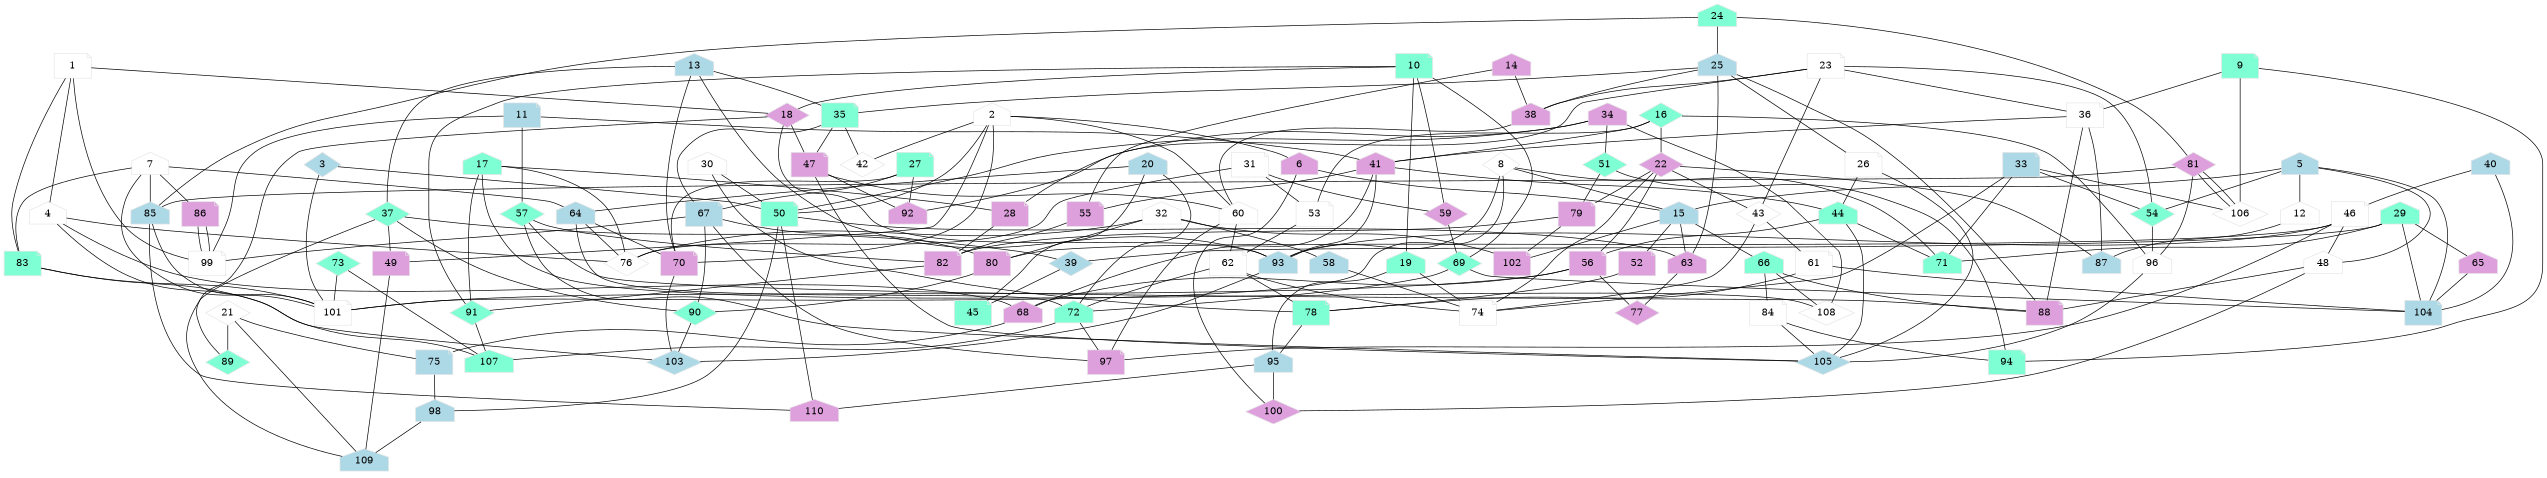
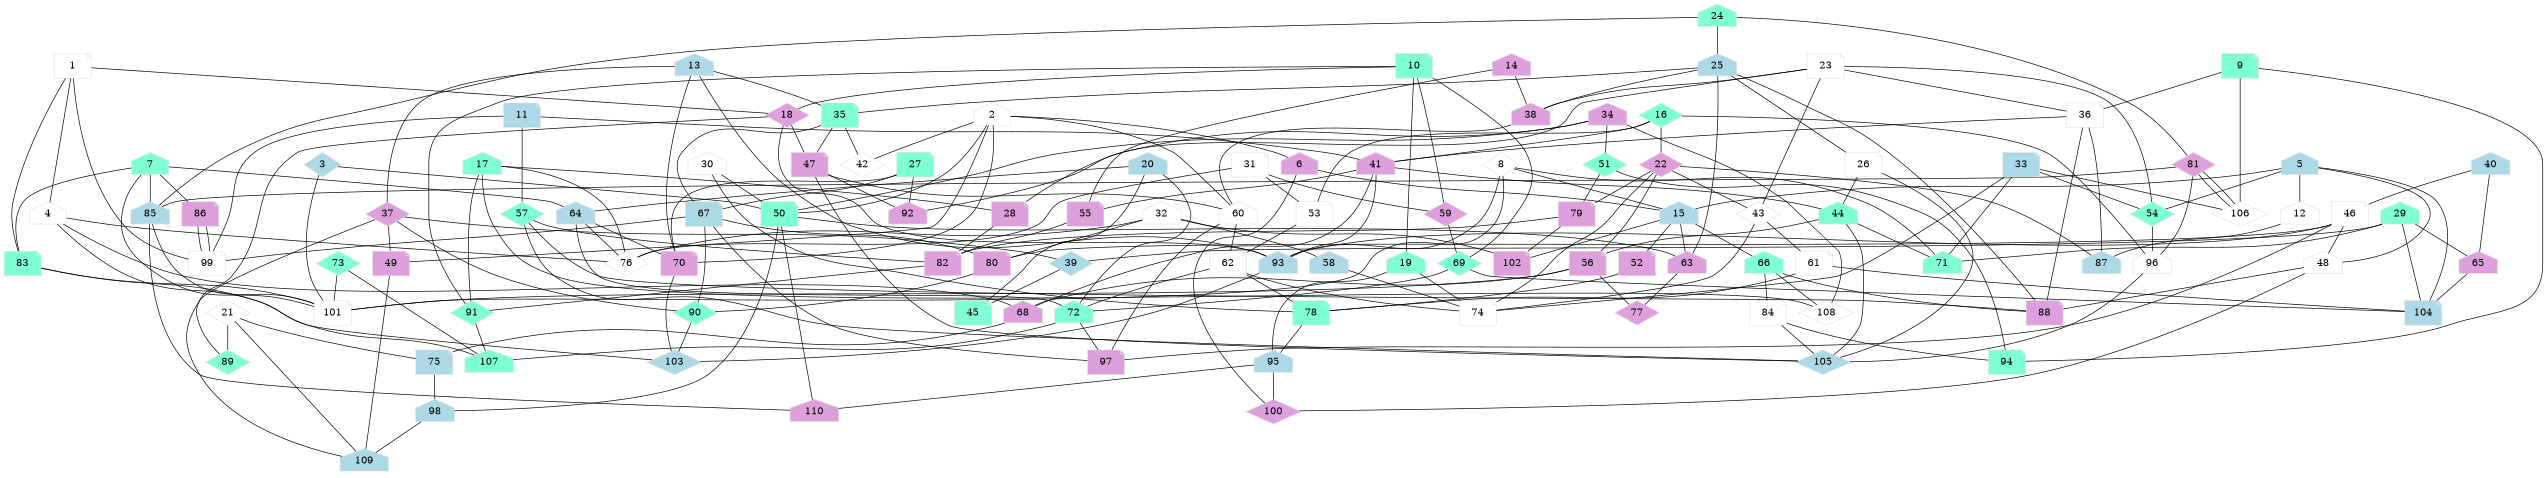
node "7": fillcolor white -> aquamarine
node "37": fillcolor aquamarine -> plum
edge "40" -- "104": now "40" -- "65"
